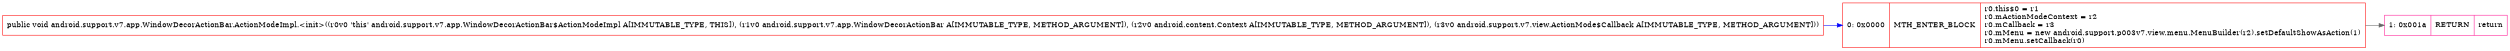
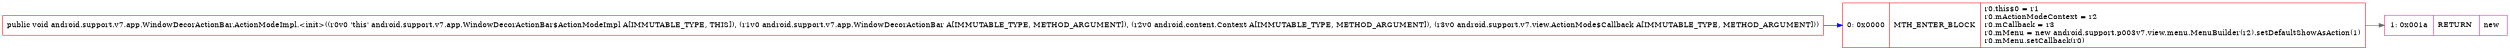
node "1: 0x001a": text "return" -> "new"
